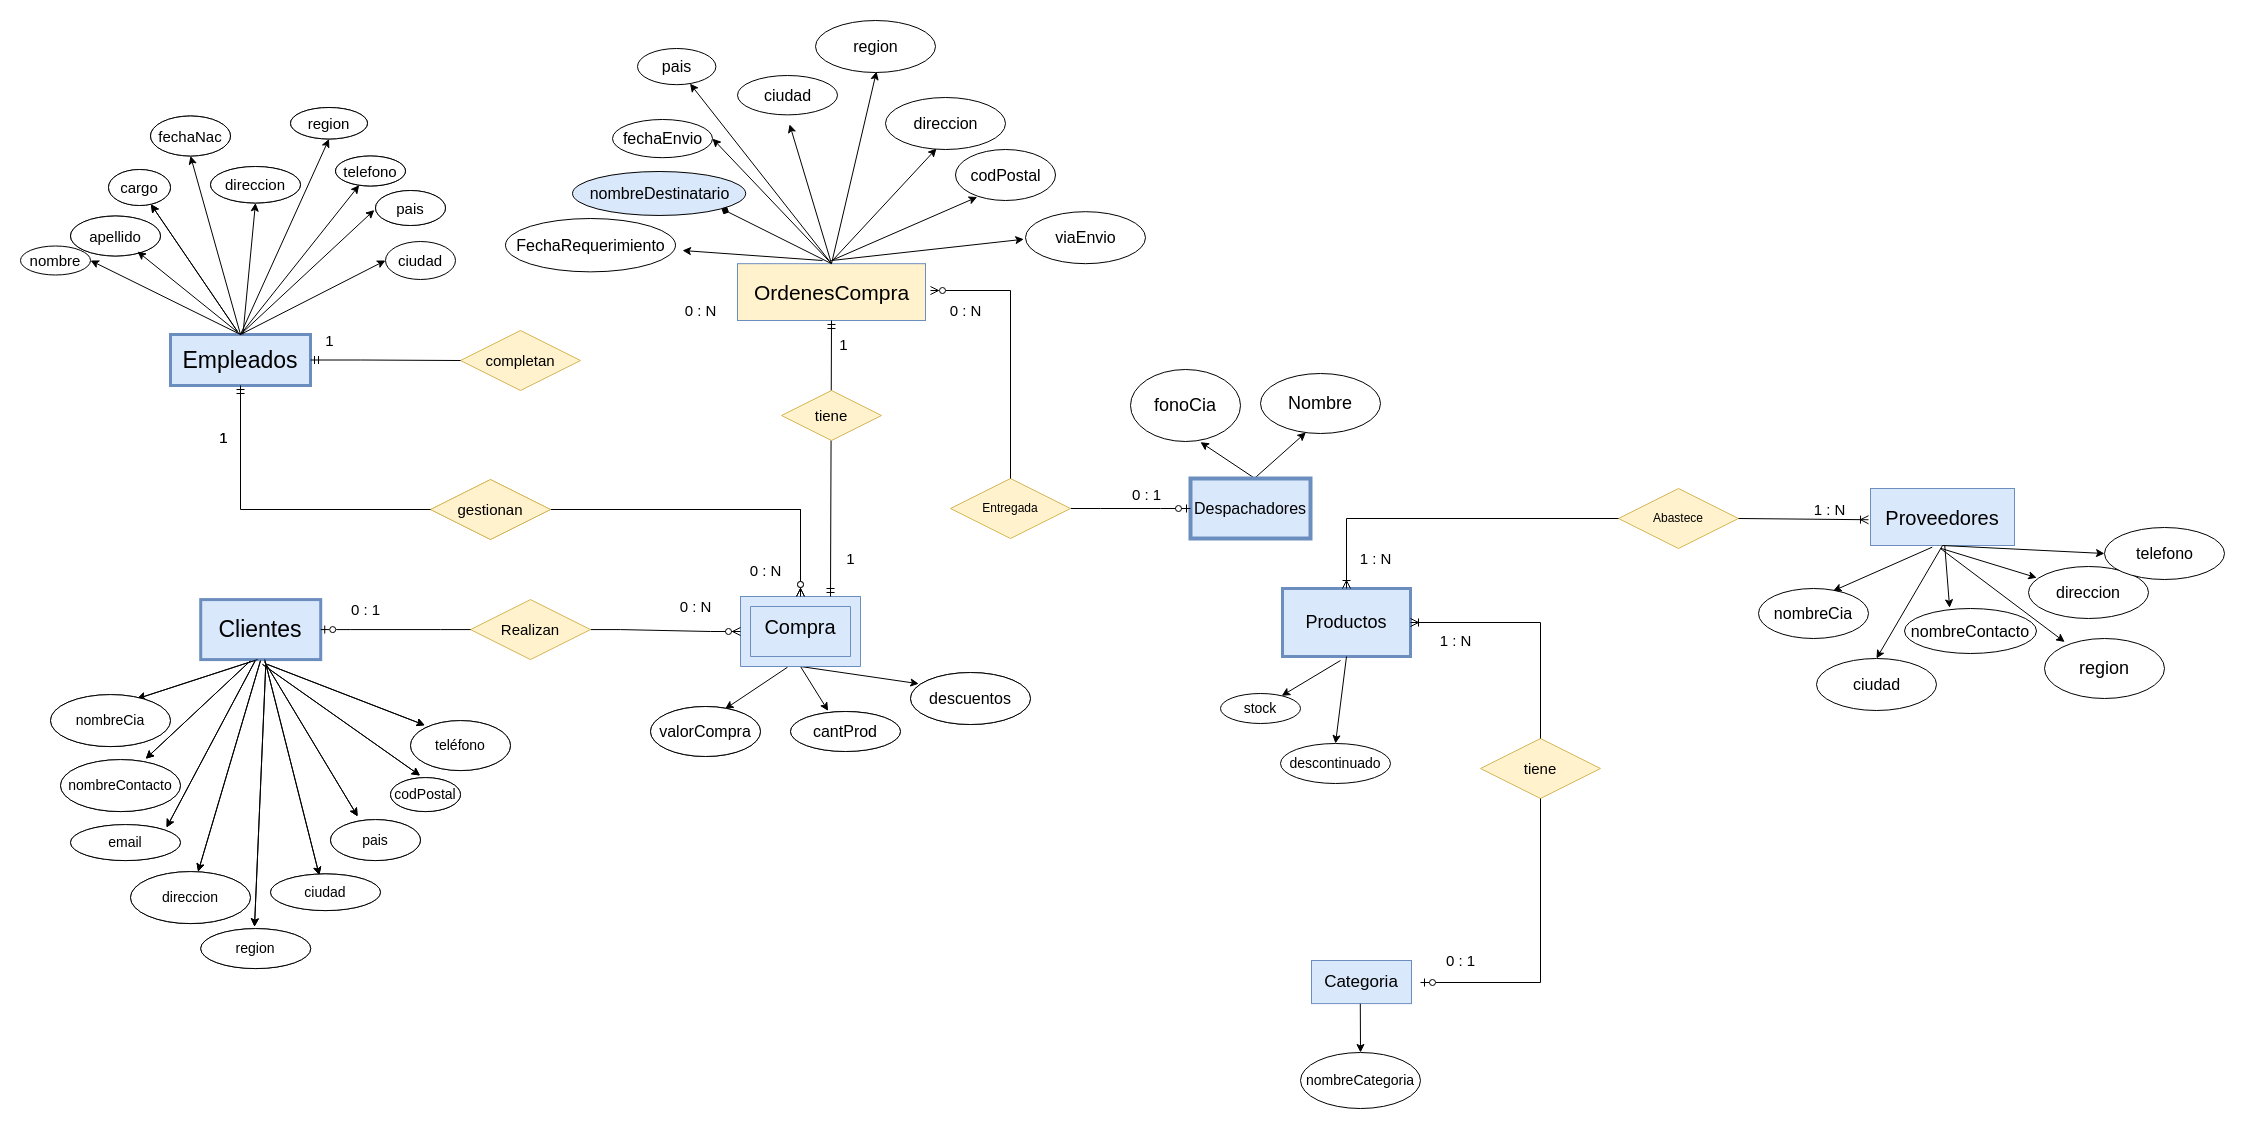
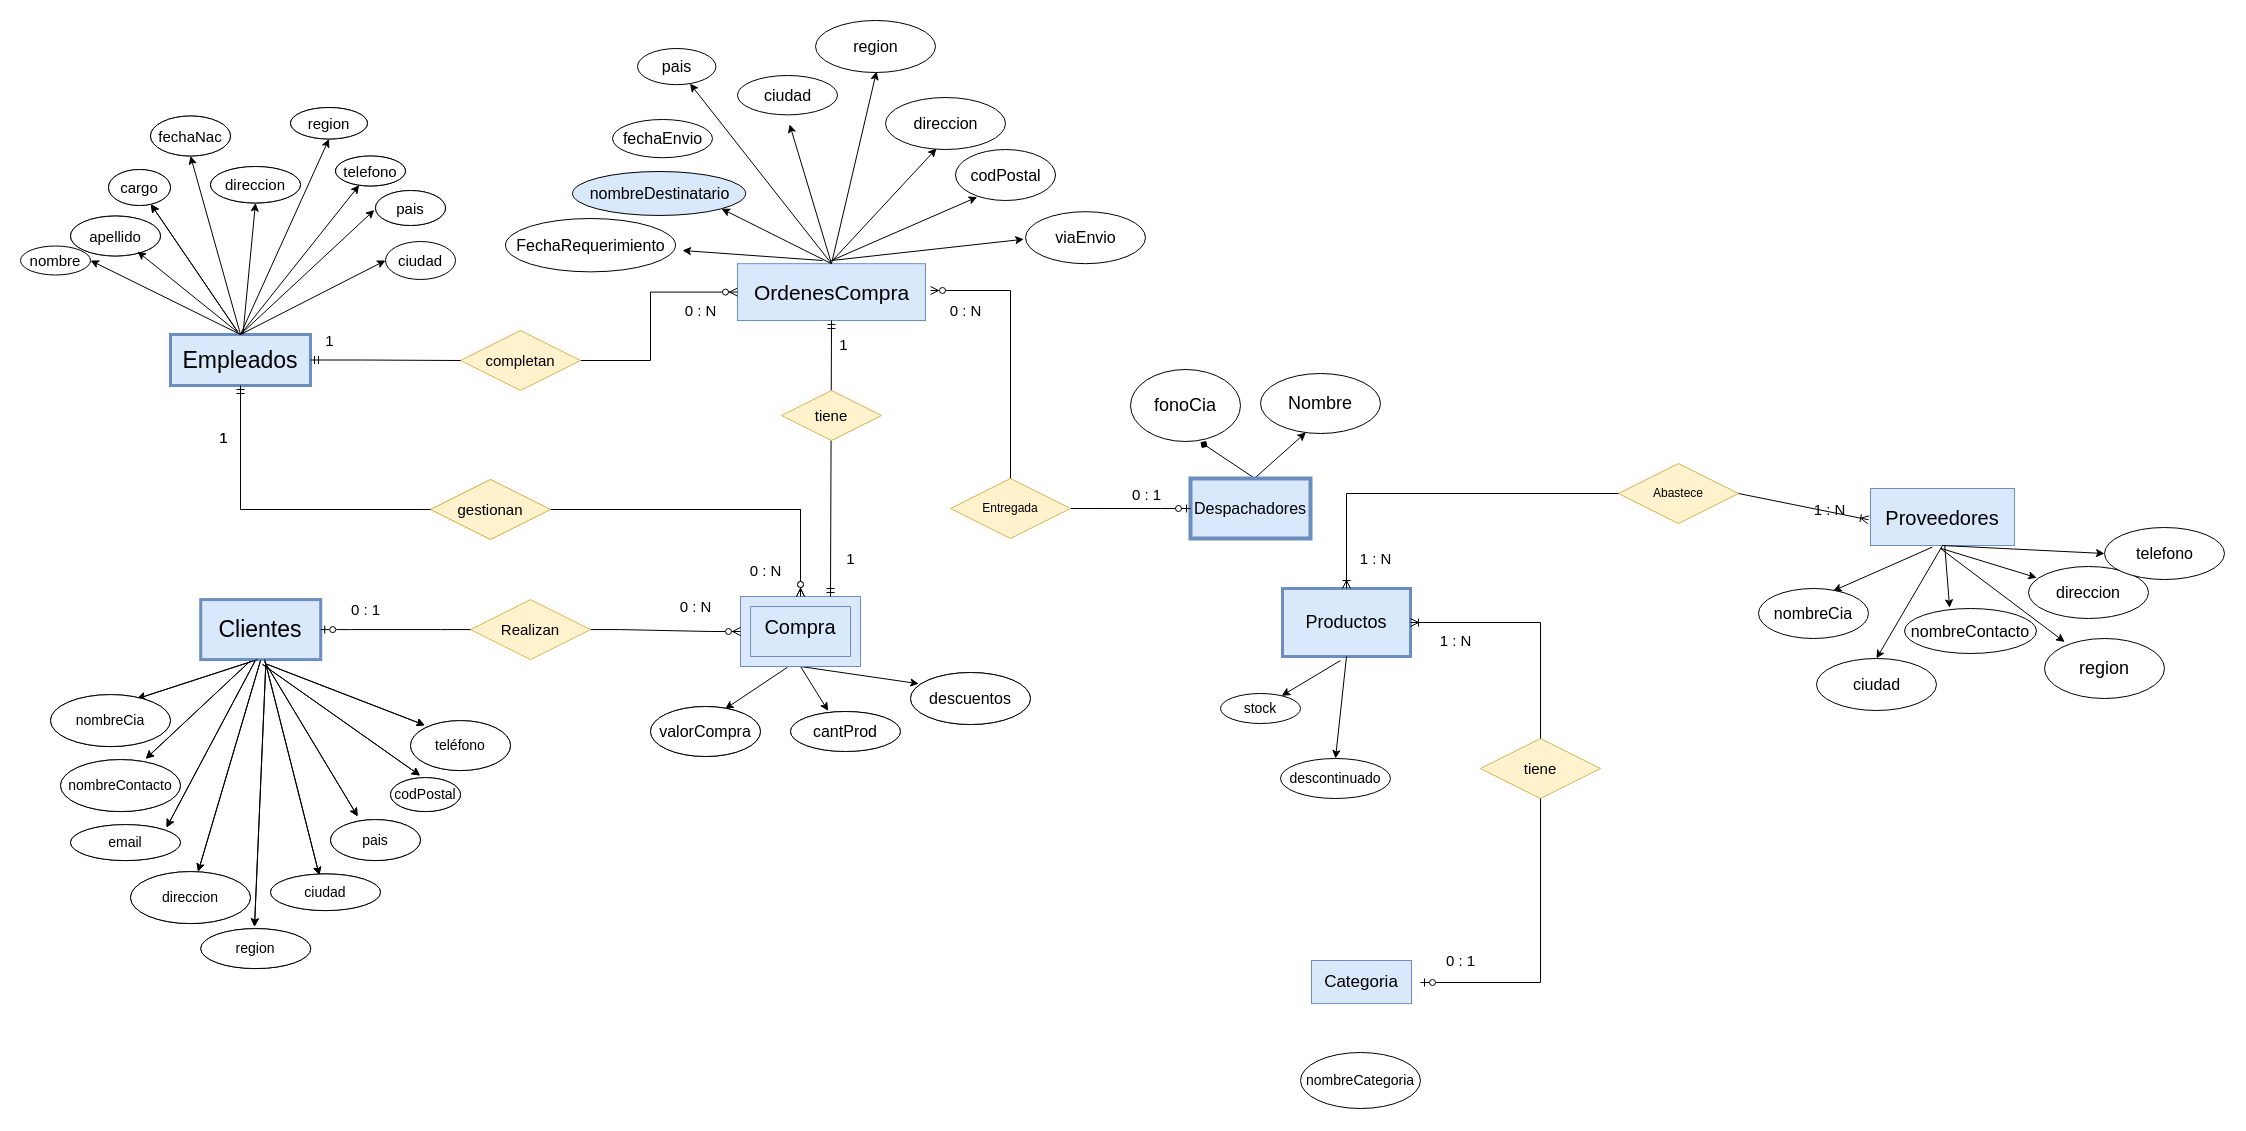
edge "OrdenesCompra" -> "fechaEnvio": removed
edge "OrdenesCompra" -> "nombreDestinatario": arrowhead diamond -> classic
node "OrdenesCompra": fillcolor #fff2cc -> #dae8fc
edge "completan" -> "OrdenesCompra": added
edge "Despachadores" -> "fonoCia": arrowhead classic -> diamond
node "Abastece": moved (1679, 519) -> (1679, 494)
node "descontinuado": moved (1336, 764) -> (1336, 779)
edge "Categoria" -> "nombreCategoria": removed
